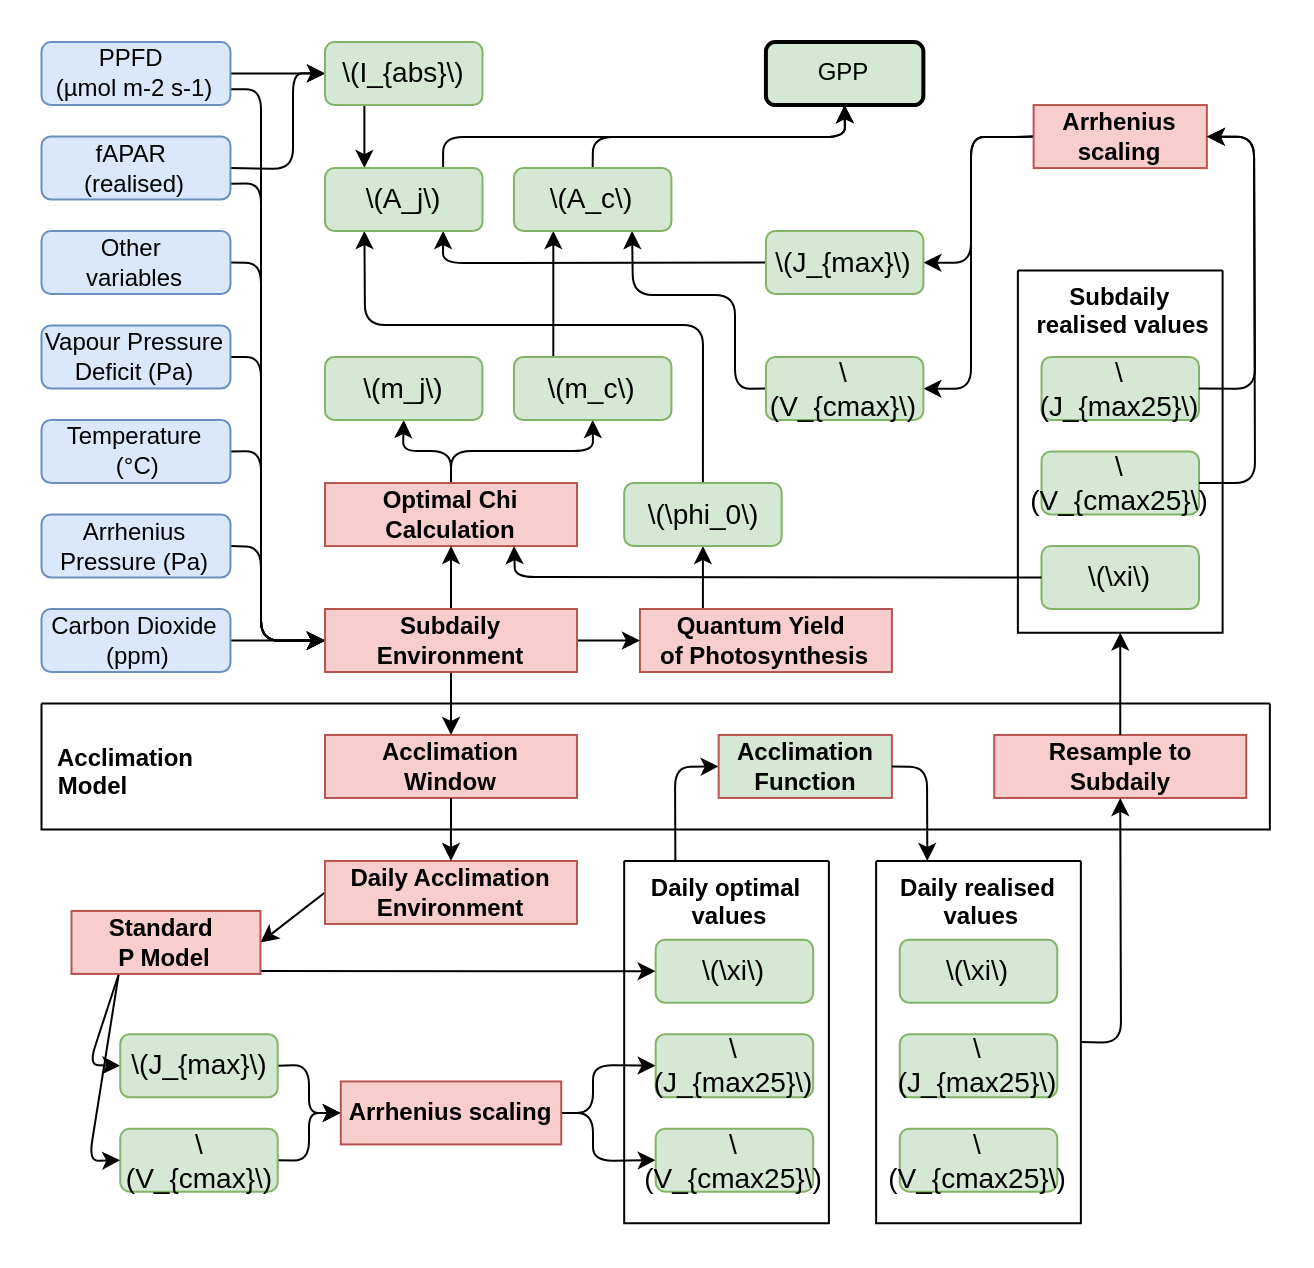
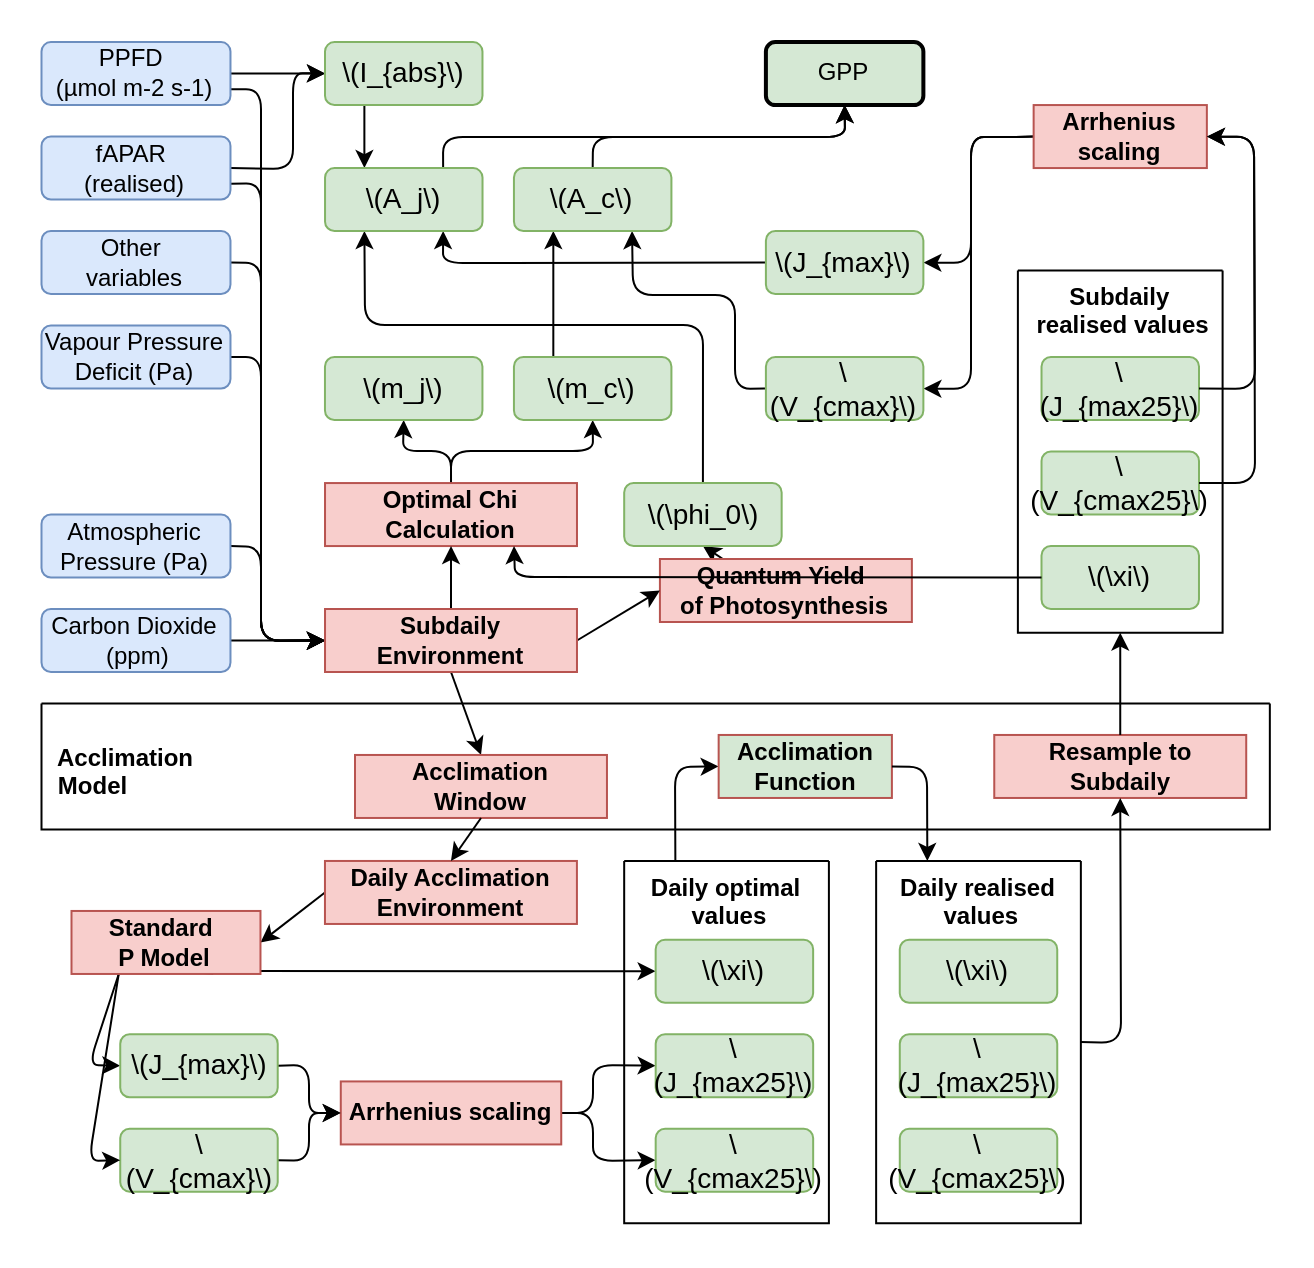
edge "Temperature (°C)" -> "Subdaily Environment": removed
node "Temperature (°C)": removed
node "Arrhenius Pressure (Pa)": label "Arrhenius Pressure (Pa)" -> "Atmospheric Pressure (Pa)"
node "Quantum Yield of Photosynthesis": moved (766, 640) -> (786, 590)
node "Acclimation Window": moved (451, 766) -> (481, 786)
